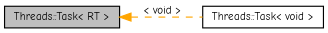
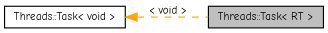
edge "Threads::Task< void >" -> "Threads::Task< RT >": reversed
